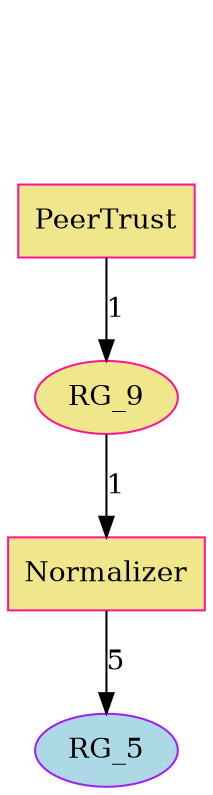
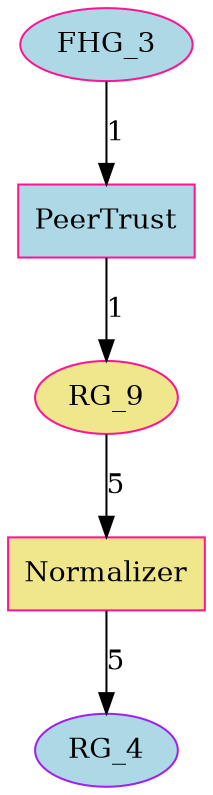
node "FHG_3": added
node "PeerTrust": fillcolor khaki -> lightblue
edge "RG_9" -> "Normalizer": label "1" -> "5"
node "RG_5": label "RG_5" -> "RG_4"
